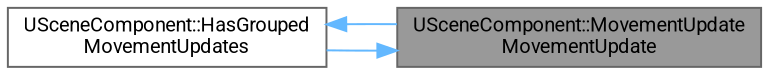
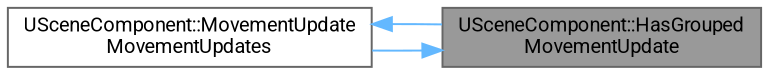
node "USceneComponent::HasGrouped MovementUpdates": label "USceneComponent::HasGrouped MovementUpdates" -> "USceneComponent::MovementUpdate MovementUpdates"
node "USceneComponent::MovementUpdate MovementUpdate": label "USceneComponent::MovementUpdate MovementUpdate" -> "USceneComponent::HasGrouped MovementUpdate"
